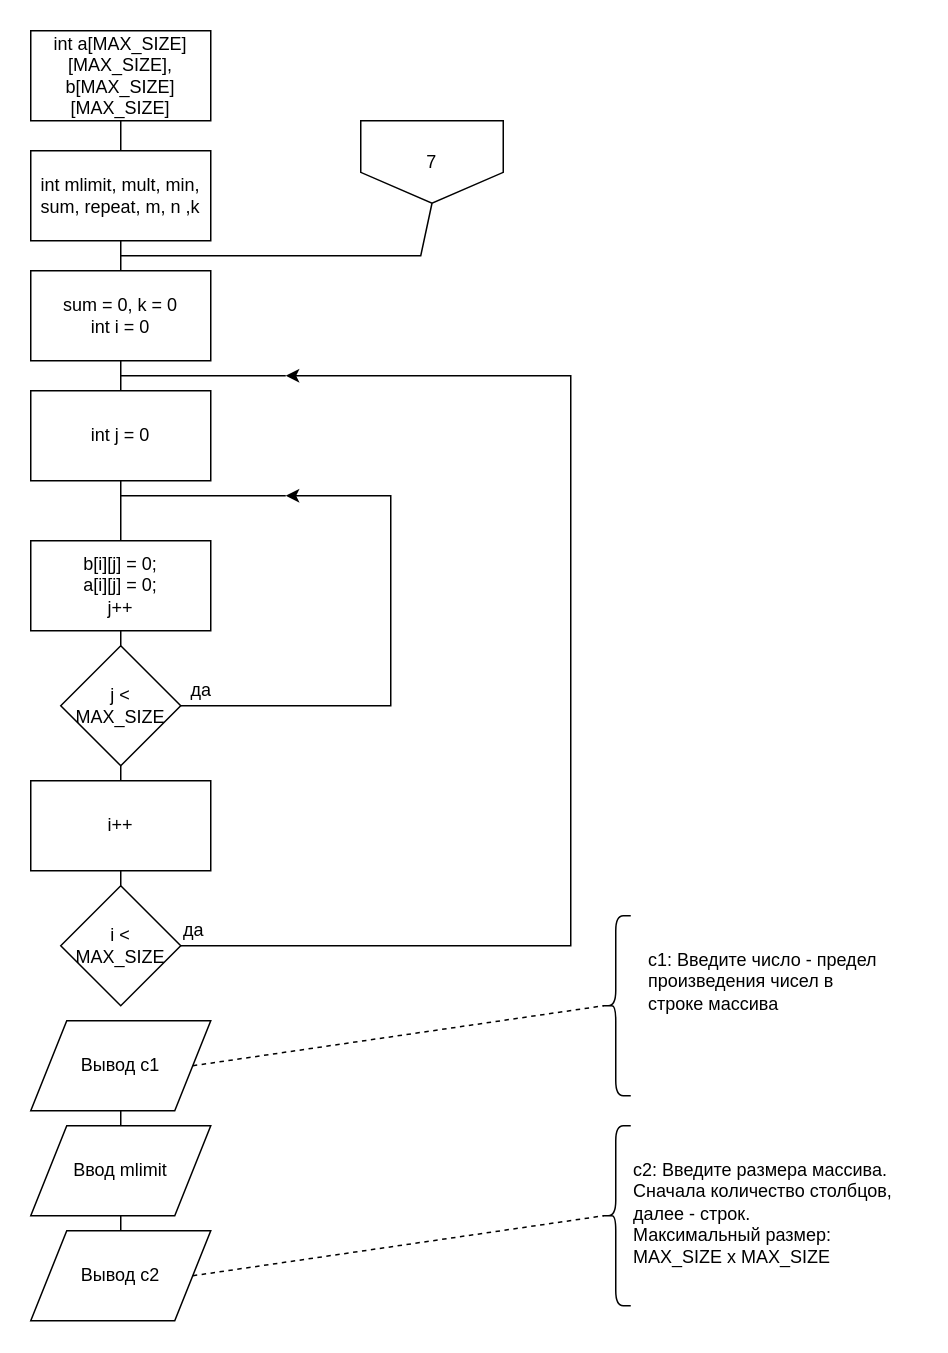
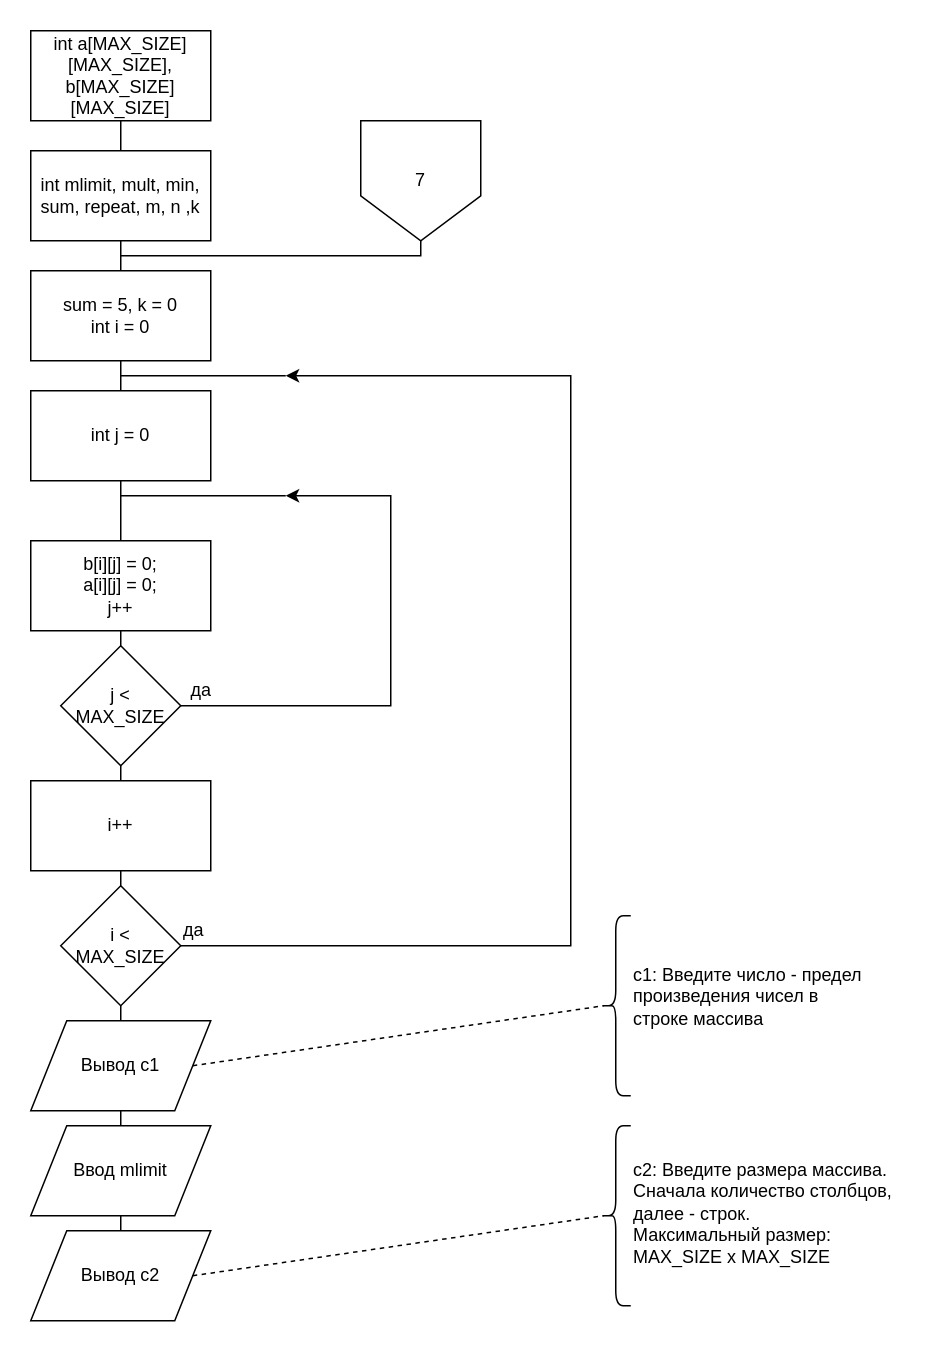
node "7": size 143x83 -> 120x120
node "sum = 0, k = 0 int i = 0": label "sum = 0, k = 0 int i = 0" -> "sum = 5, k = 0 int i = 0"
node "с1: Введите число - предел произведения чисел в строке массива": moved (773, 976) -> (758, 991)
edge "i < MAX_SIZE" -- "Вывод с1": added
